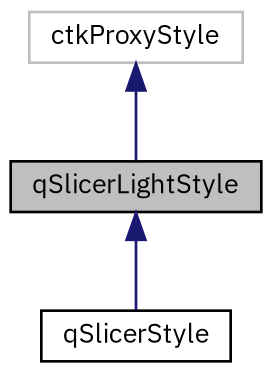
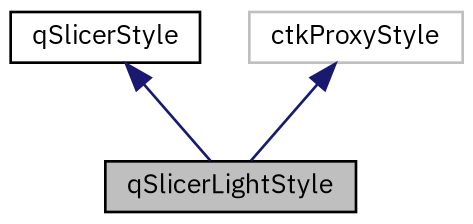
edge "qSlicerStyle" -> "qSlicerLightStyle": reversed
